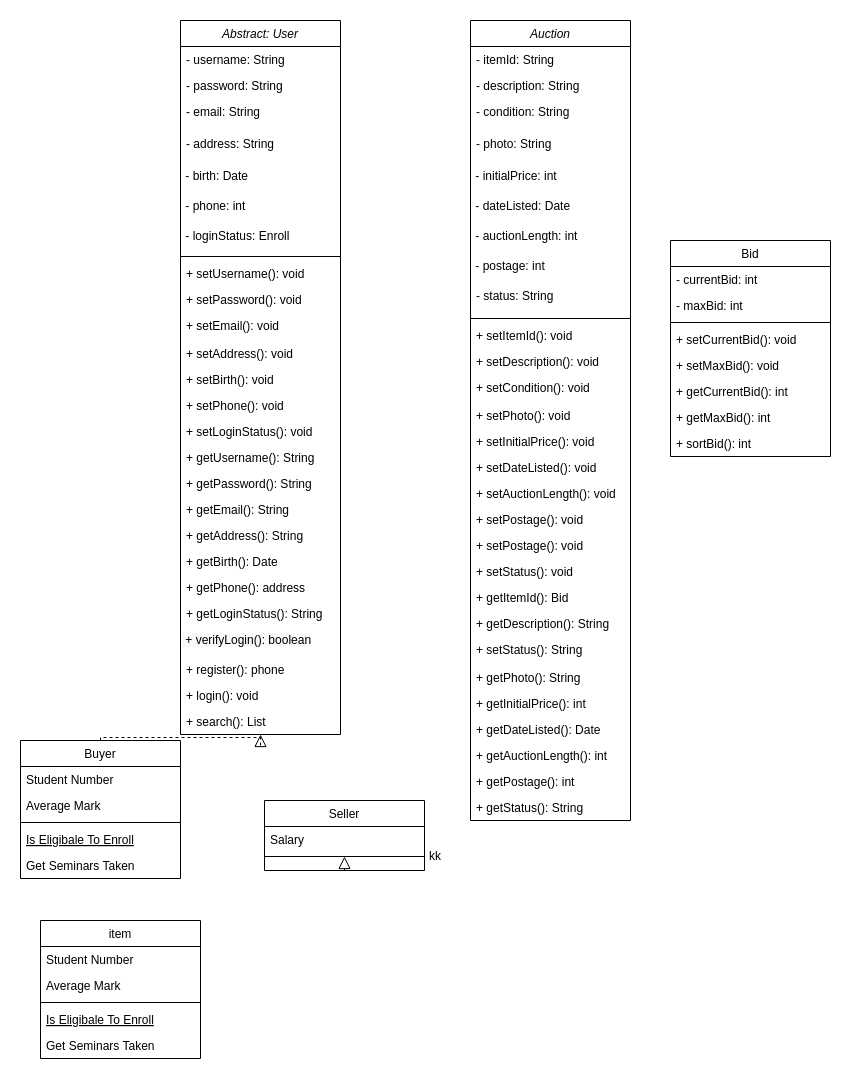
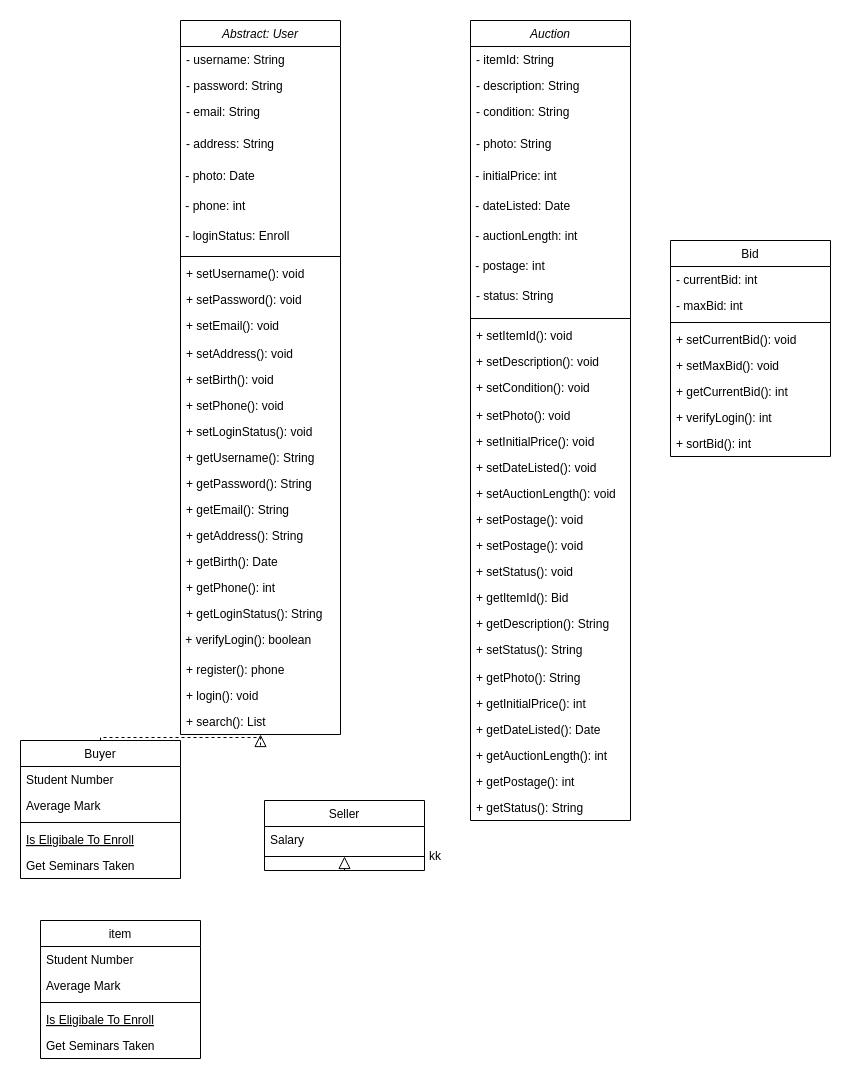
node "- birth: Date": label "- birth: Date" -> "- photo: Date"
node "+ getMaxBid(): int": label "+ getMaxBid(): int" -> "+ verifyLogin(): int"
node "+ getPhone(): address": label "+ getPhone(): address" -> "+ getPhone(): int"
